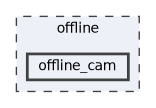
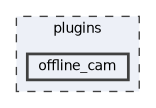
cluster "offline": label "offline" -> "plugins"
